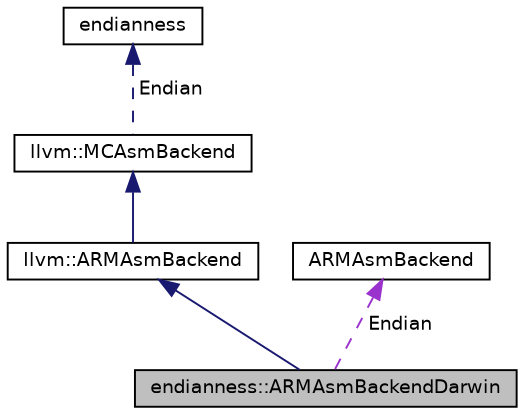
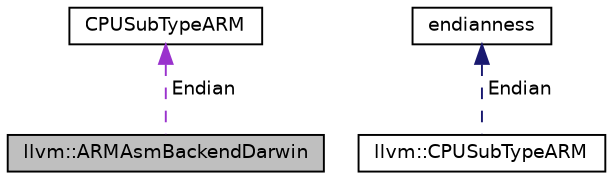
node "llvm::MCAsmBackend": label "llvm::MCAsmBackend" -> "llvm::CPUSubTypeARM"
node "llvm::ARMAsmBackend": removed
node "ARMAsmBackend": label "ARMAsmBackend" -> "CPUSubTypeARM"
node "endianness::ARMAsmBackendDarwin": label "endianness::ARMAsmBackendDarwin" -> "llvm::ARMAsmBackendDarwin"
